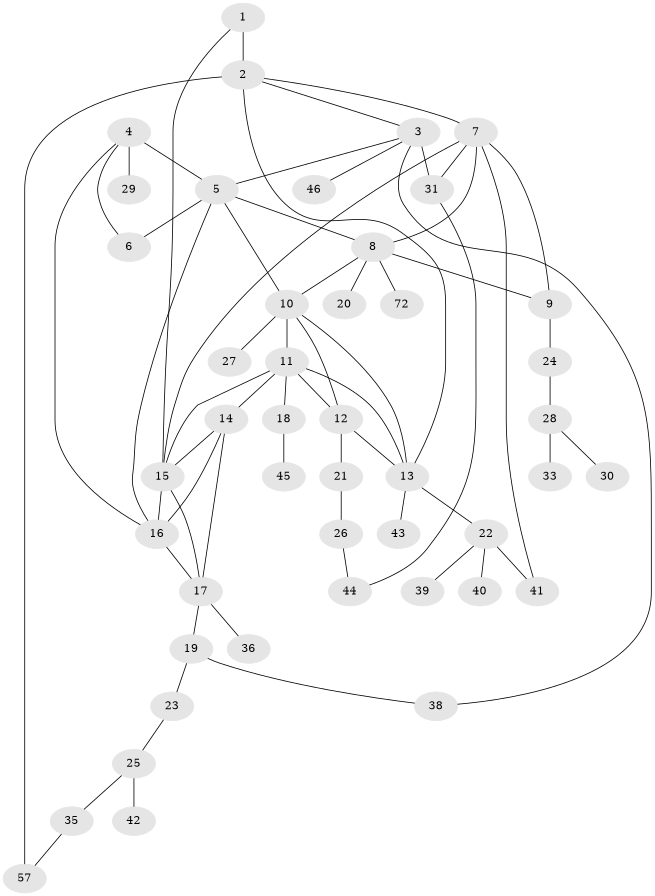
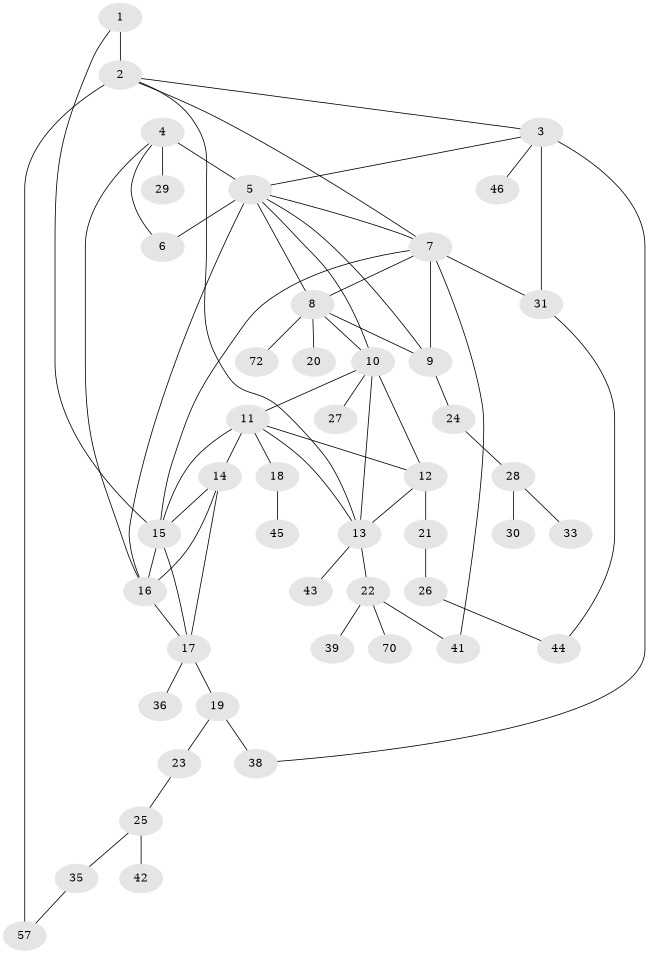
edge "5" -- "7": added
edge "5" -- "9": added
node "40": label "40" -> "70"
